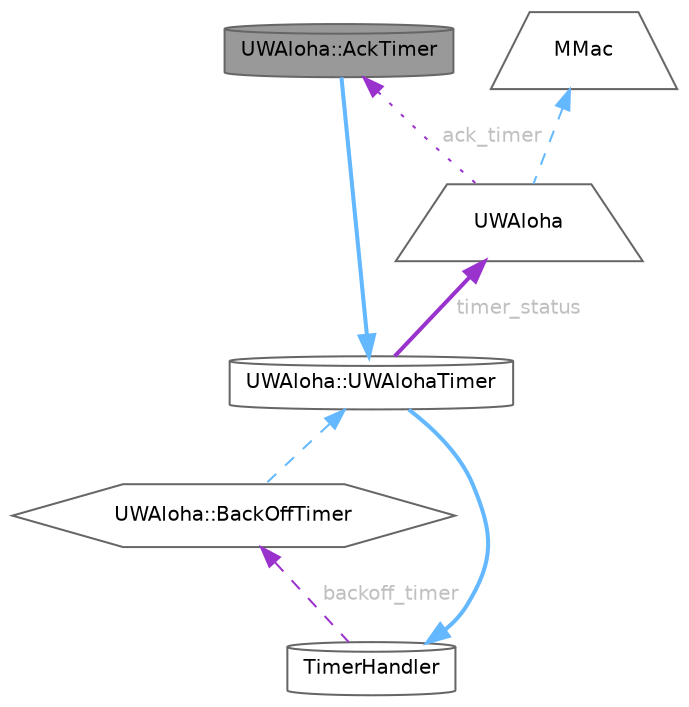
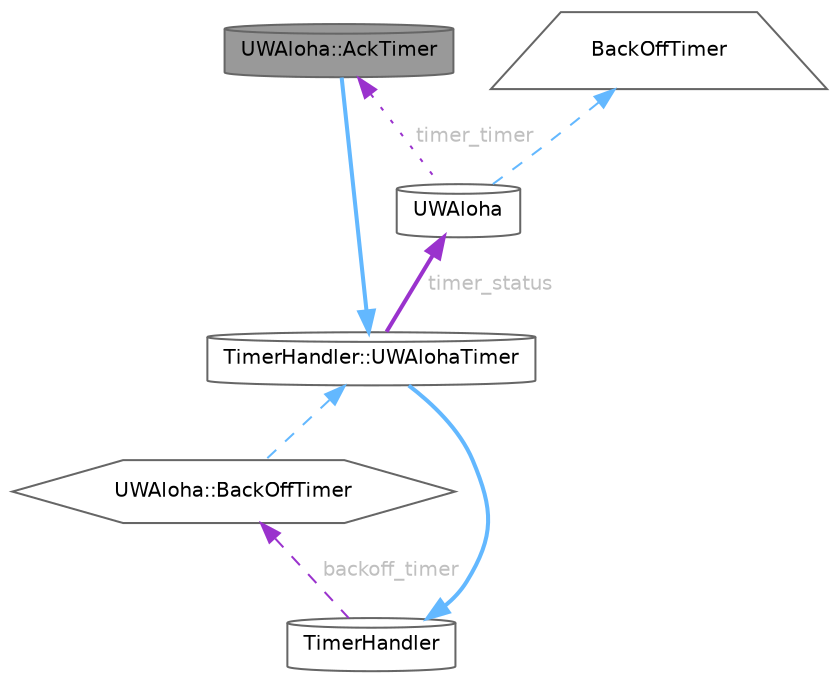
node "MMac": label "MMac" -> "BackOffTimer"
edge "UWAloha" -> "UWAloha::AckTimer": label " ack_timer" -> " timer_timer"
node "UWAloha": shape trapezium -> cylinder
node "UWAloha::UWAlohaTimer": label "UWAloha::UWAlohaTimer" -> "TimerHandler::UWAlohaTimer"
